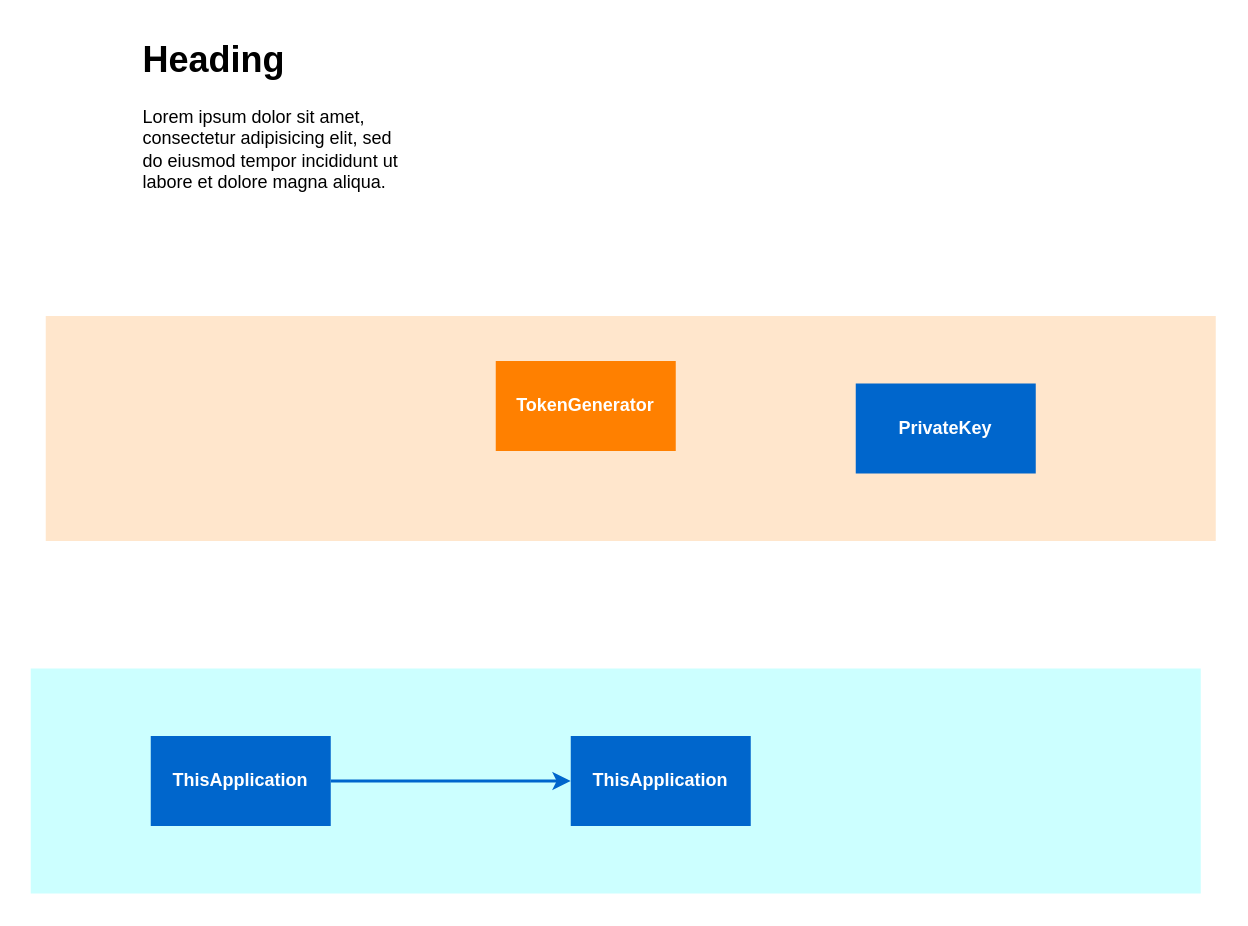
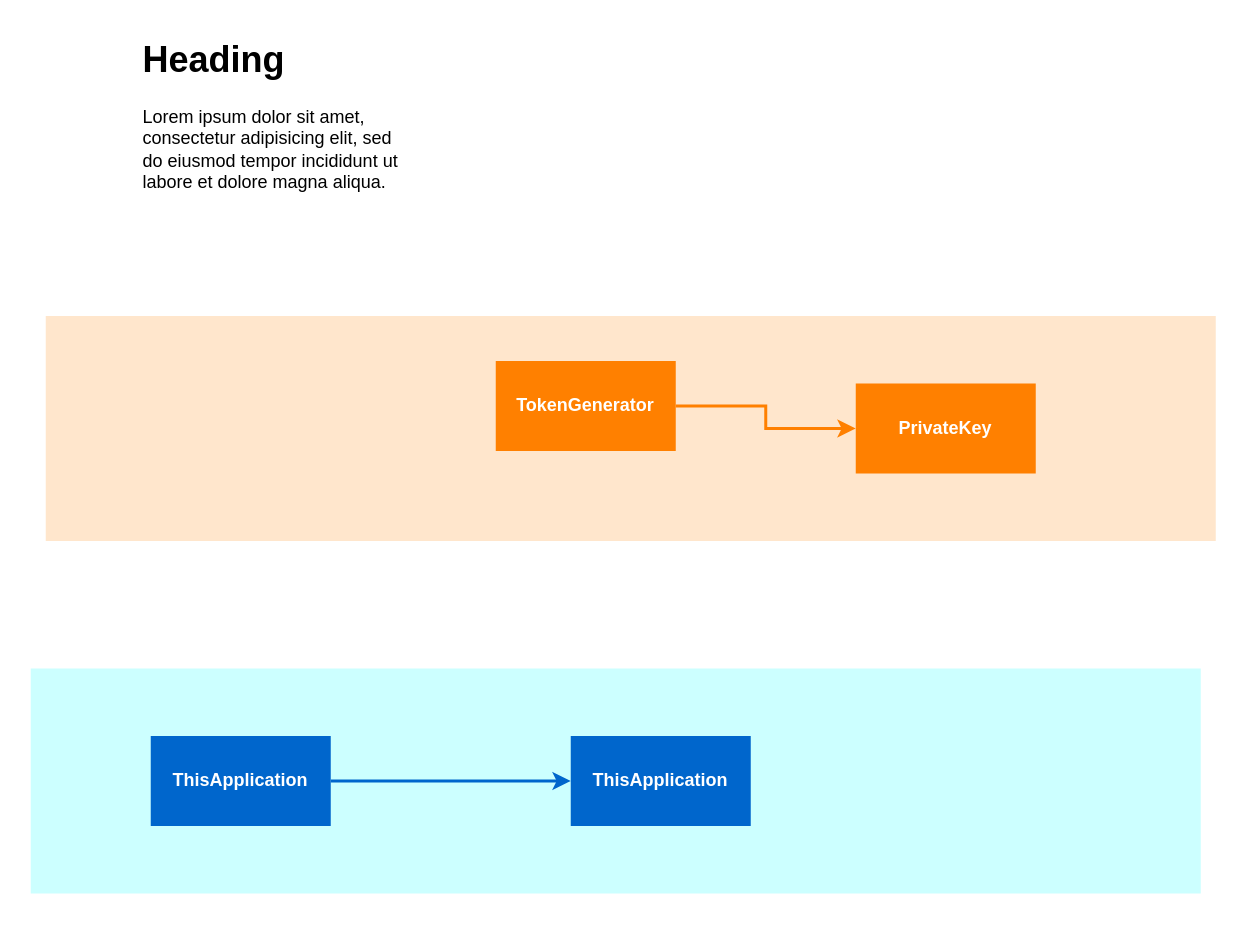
edge "TokenGenerator" -> "PrivateKey": added
node "PrivateKey": fillcolor #0066cc -> #ff8000
